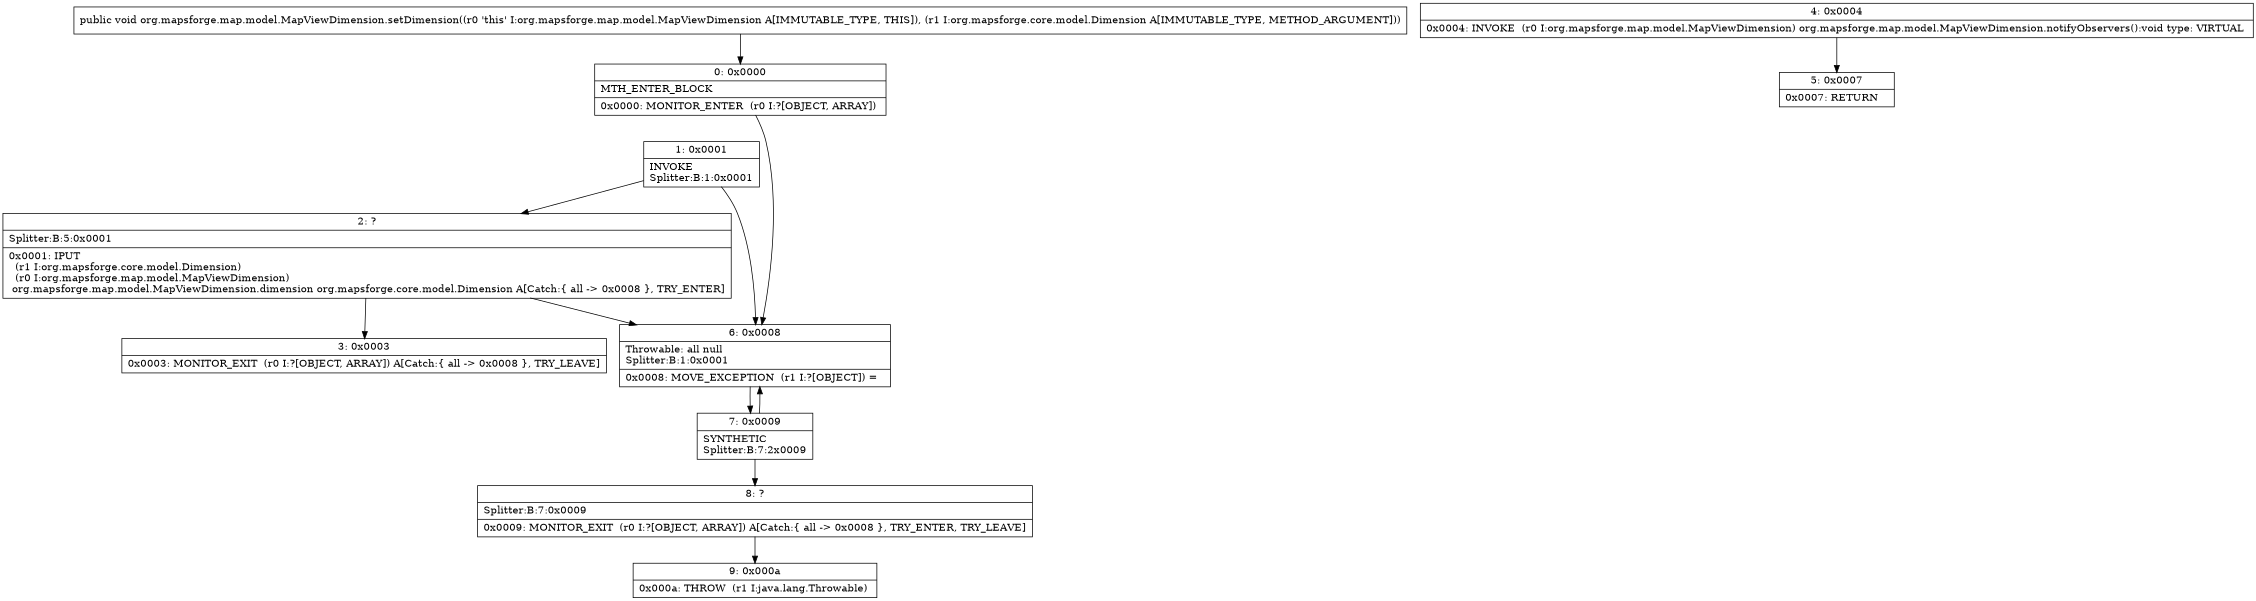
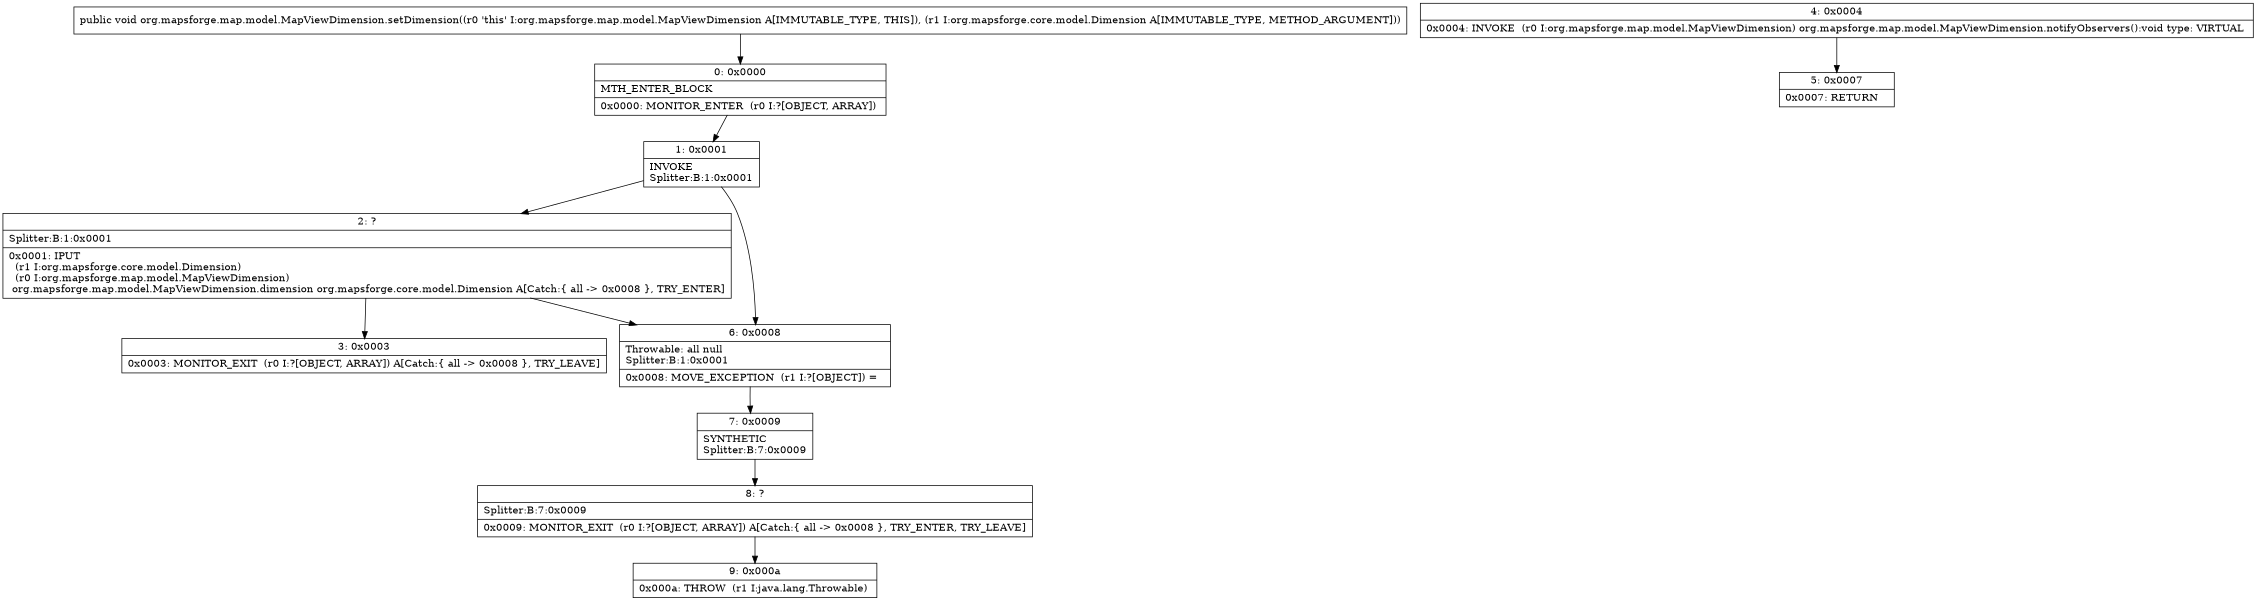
edge "0: 0x0000" -> "6: 0x0008": now "0: 0x0000" -> "1: 0x0001"
node "2: ?": text "Splitter:B:5:0x0001" -> "Splitter:B:1:0x0001"
edge "7: 0x0009" -> "6: 0x0008": removed
node "7: 0x0009": text "Splitter:B:7:2x0009" -> "Splitter:B:7:0x0009"
